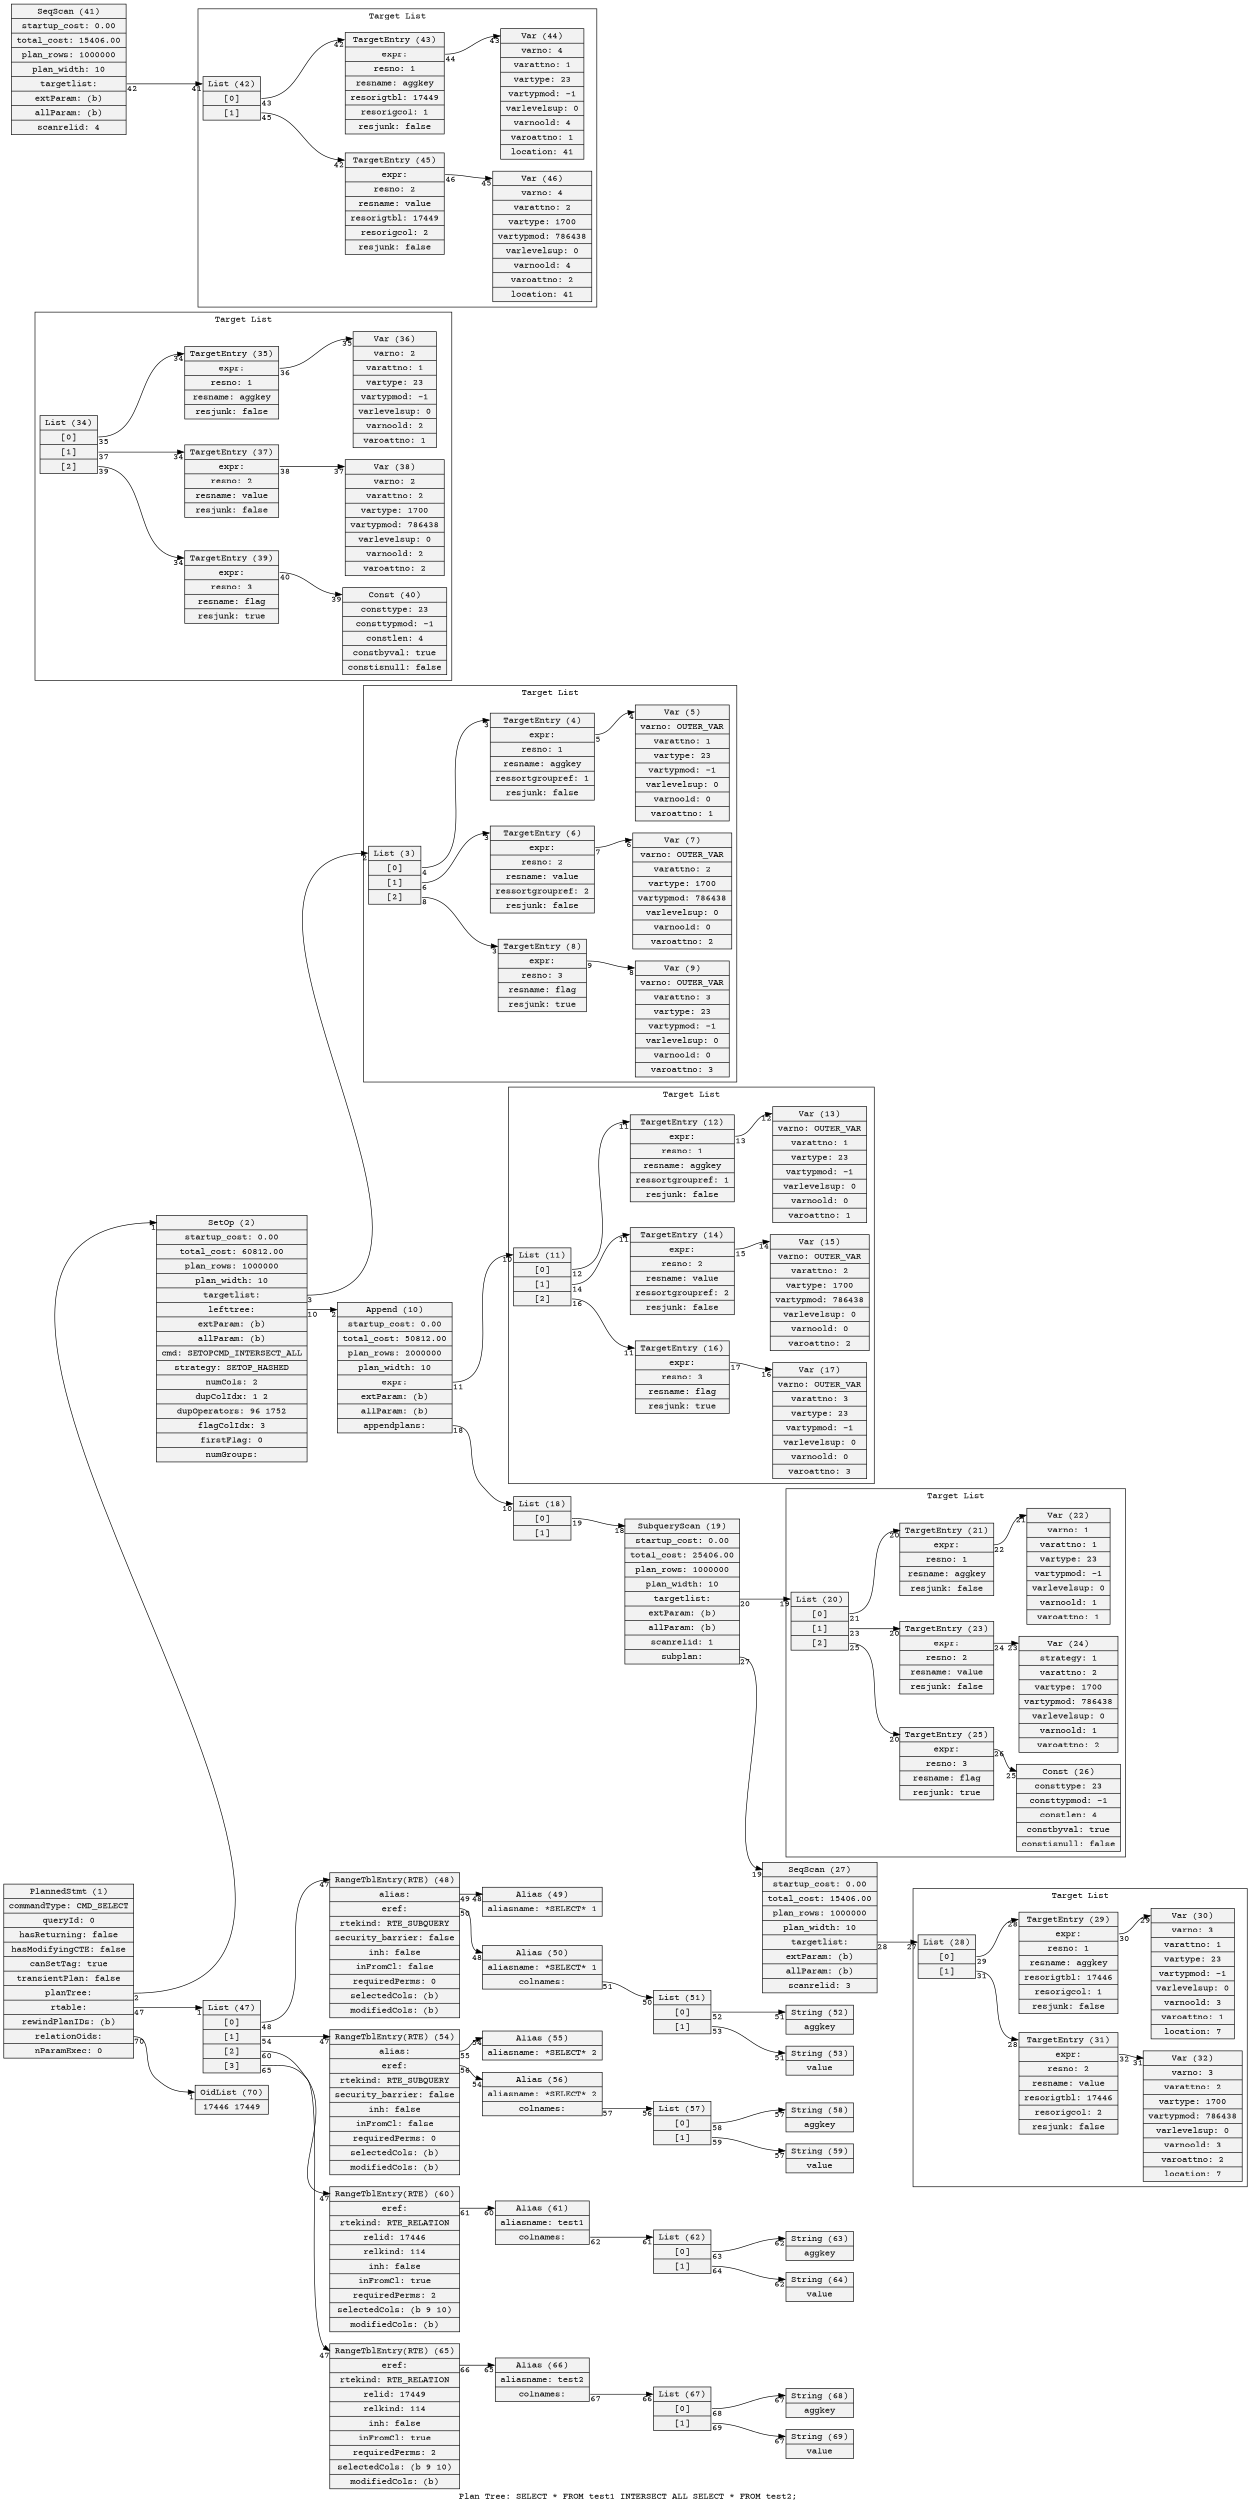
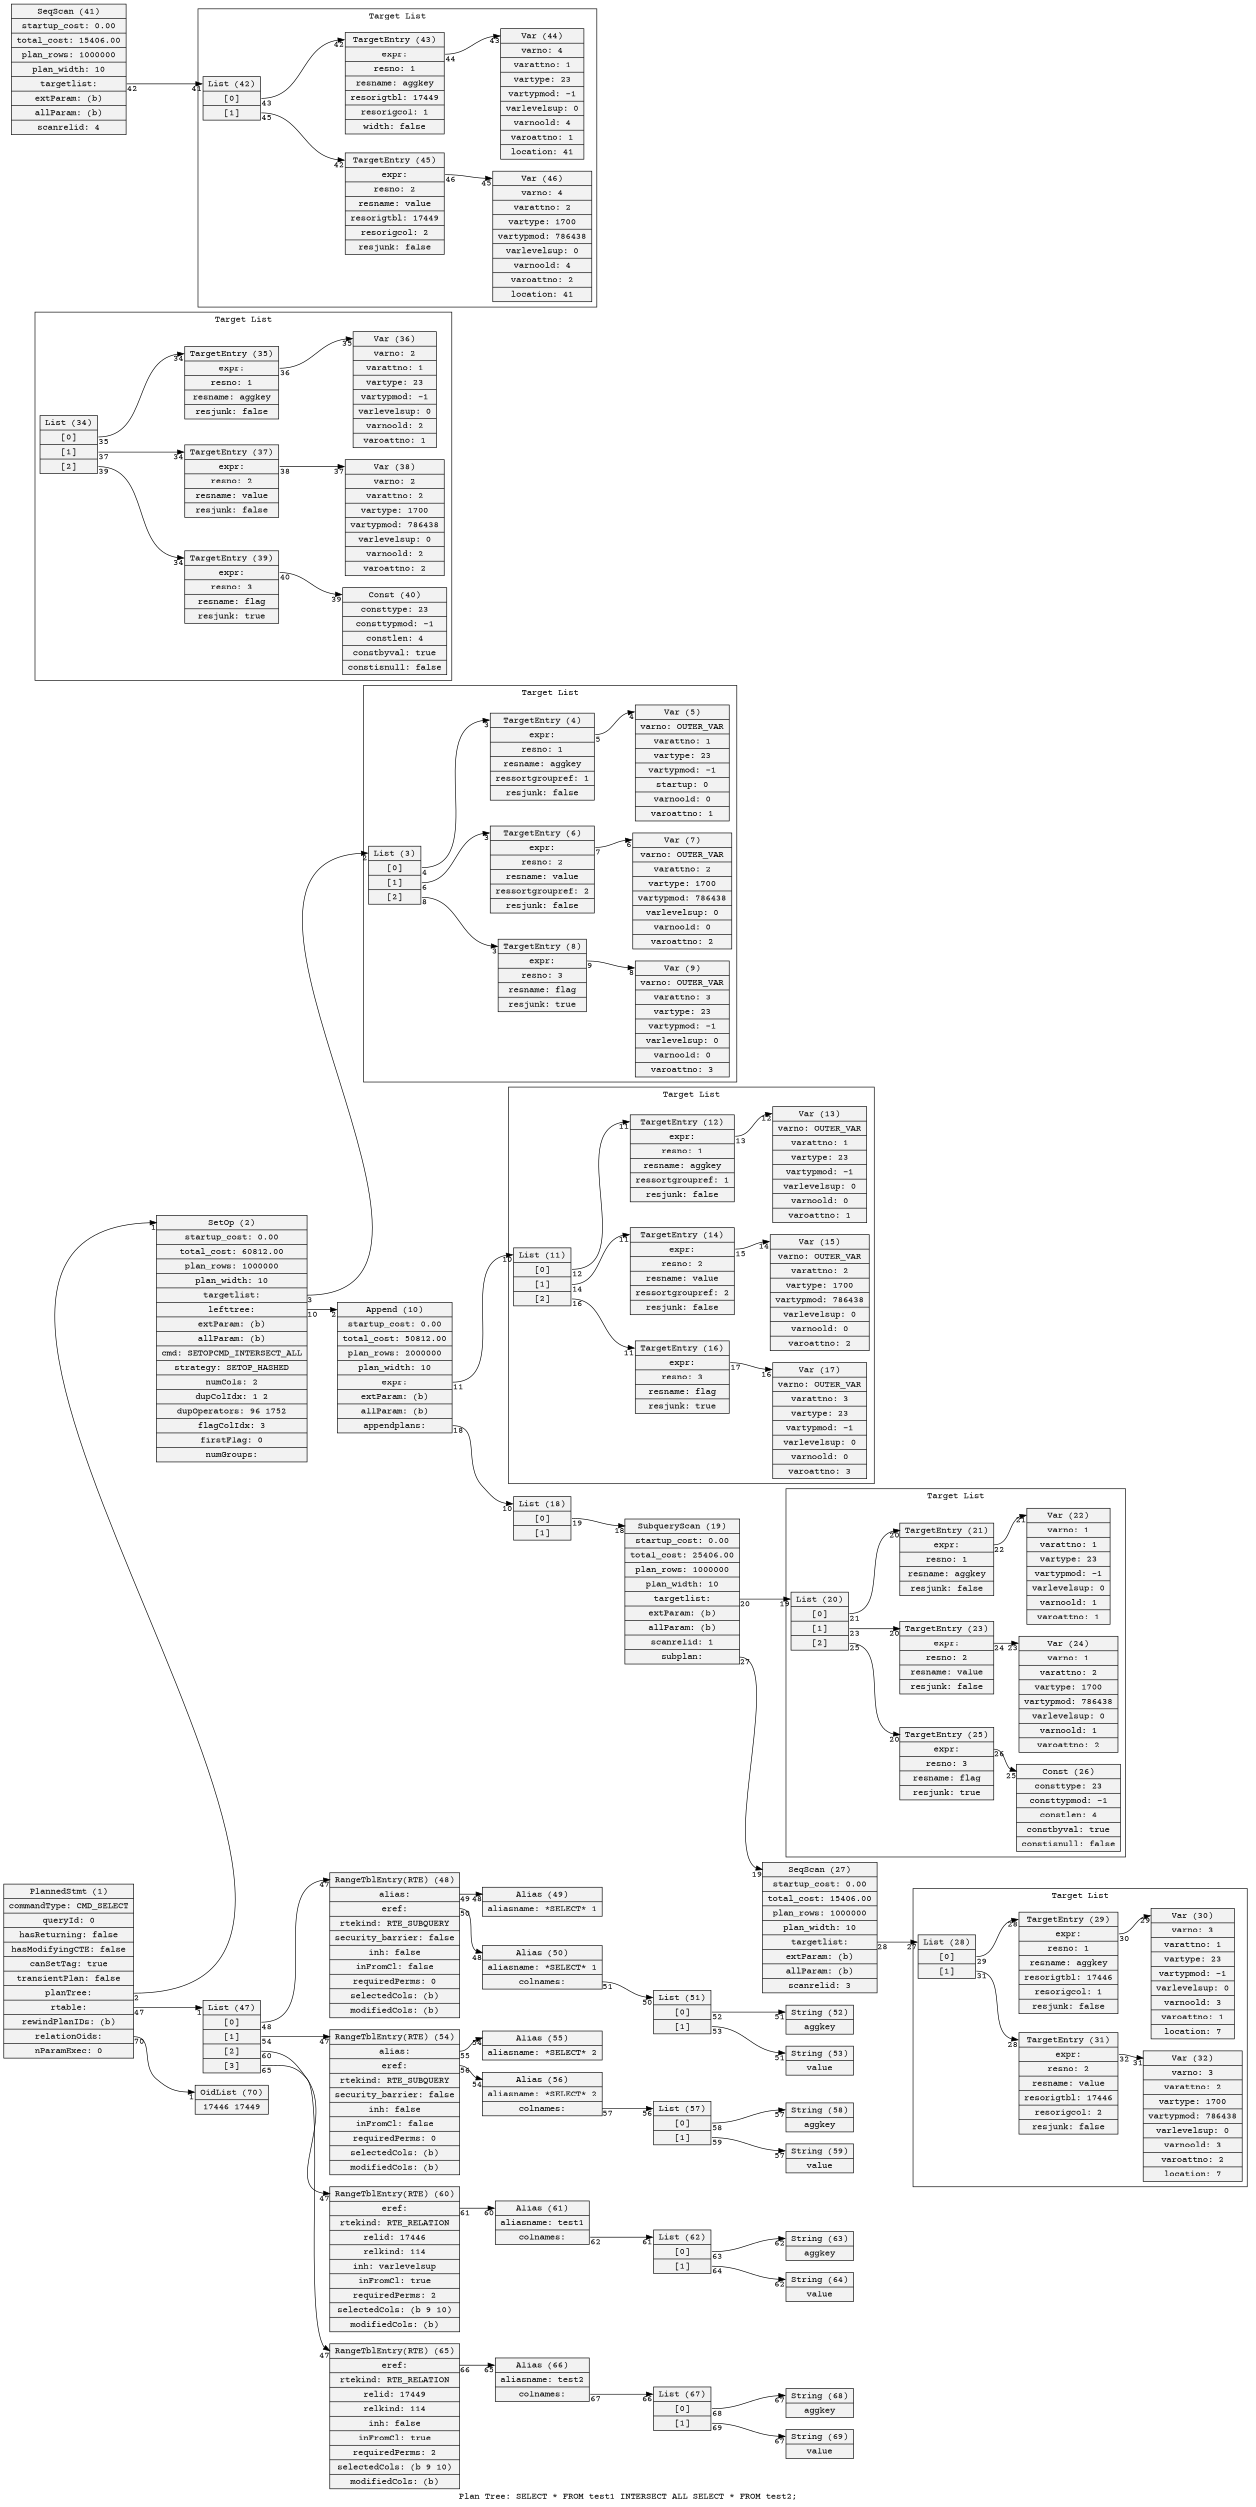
node "TargetEntry (43)": text "resjunk: false" -> "width: false"
node "Var (5)": text "varlevelsup: 0" -> "startup: 0"
node "Var (24)": text "strategy: 1" -> "varno: 1"
node "RangeTblEntry(RTE) (60)": text "inh: false" -> "inh: varlevelsup"
